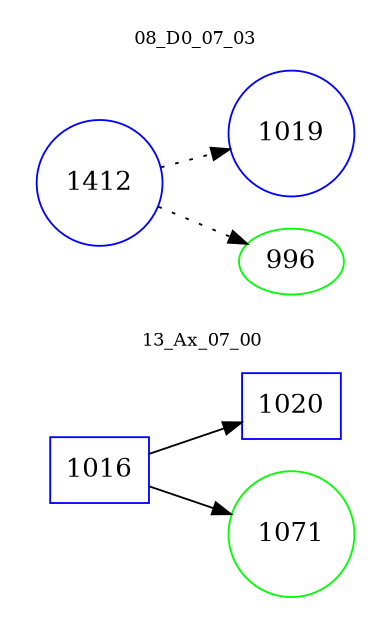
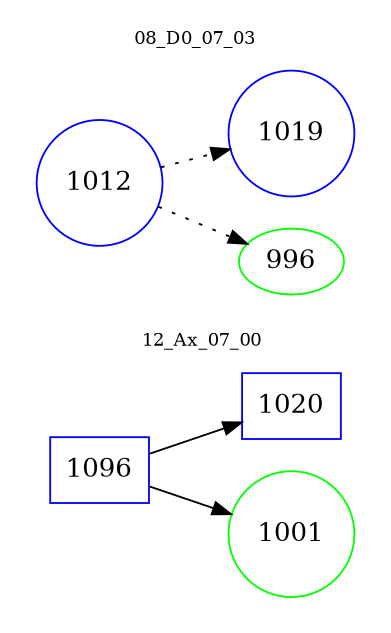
node "1412": label "1412" -> "1012"
cluster "13_Ax_07_00": label "13_Ax_07_00" -> "12_Ax_07_00"
node "1016": label "1016" -> "1096"
node "1071": label "1071" -> "1001"
